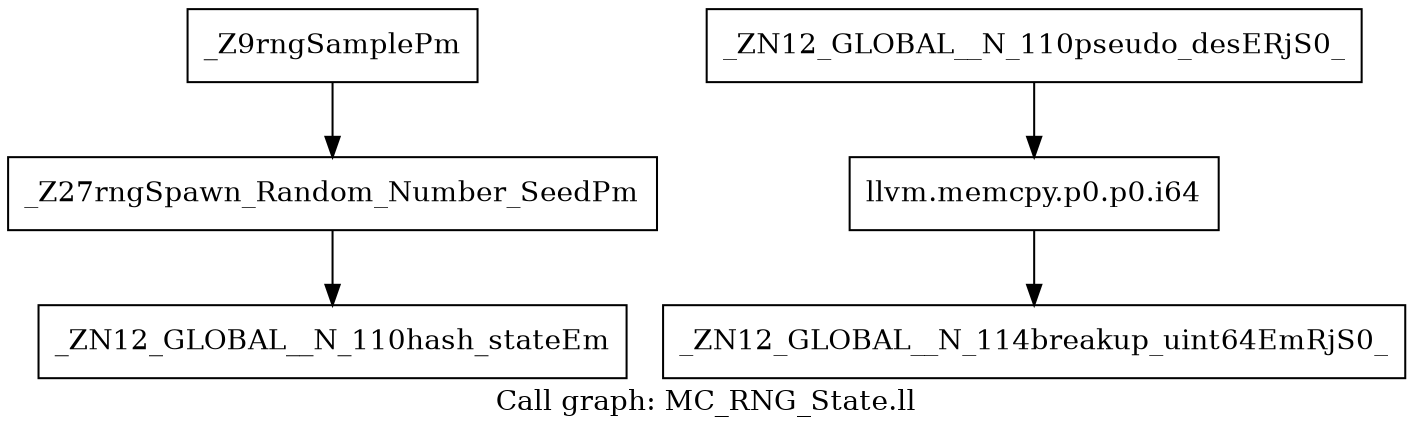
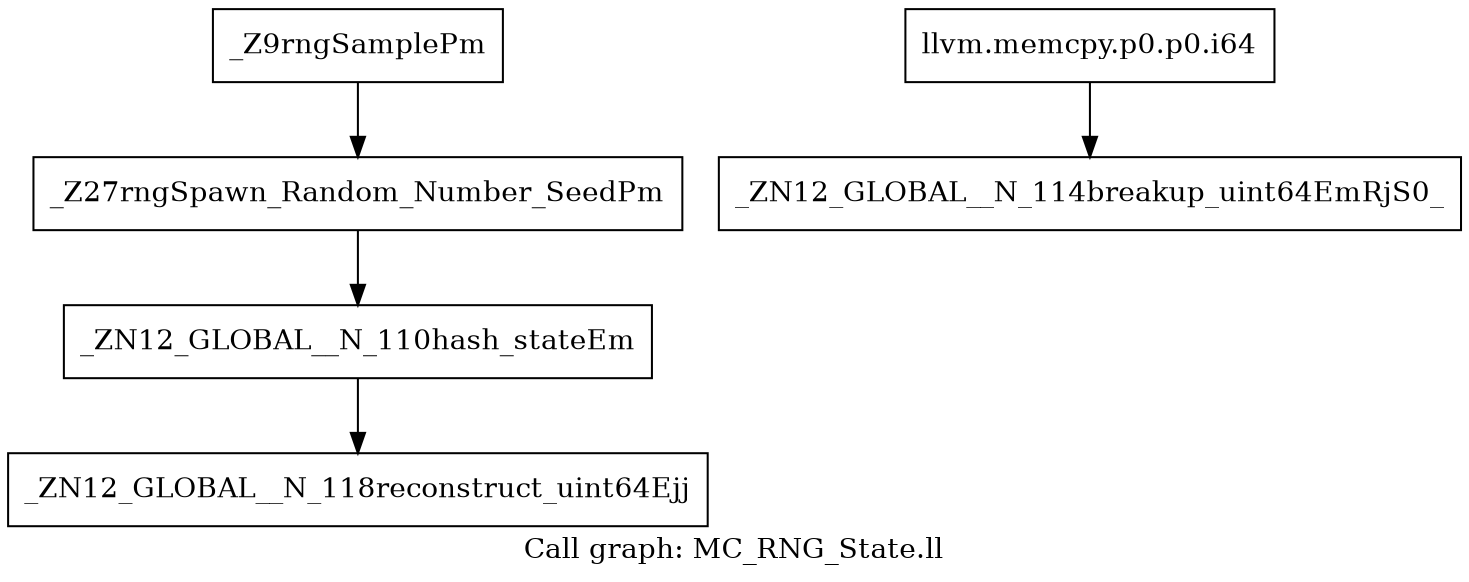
node "_ZN12_GLOBAL__N_110pseudo_desERjS0_": removed
node "_ZN12_GLOBAL__N_118reconstruct_uint64Ejj": added
